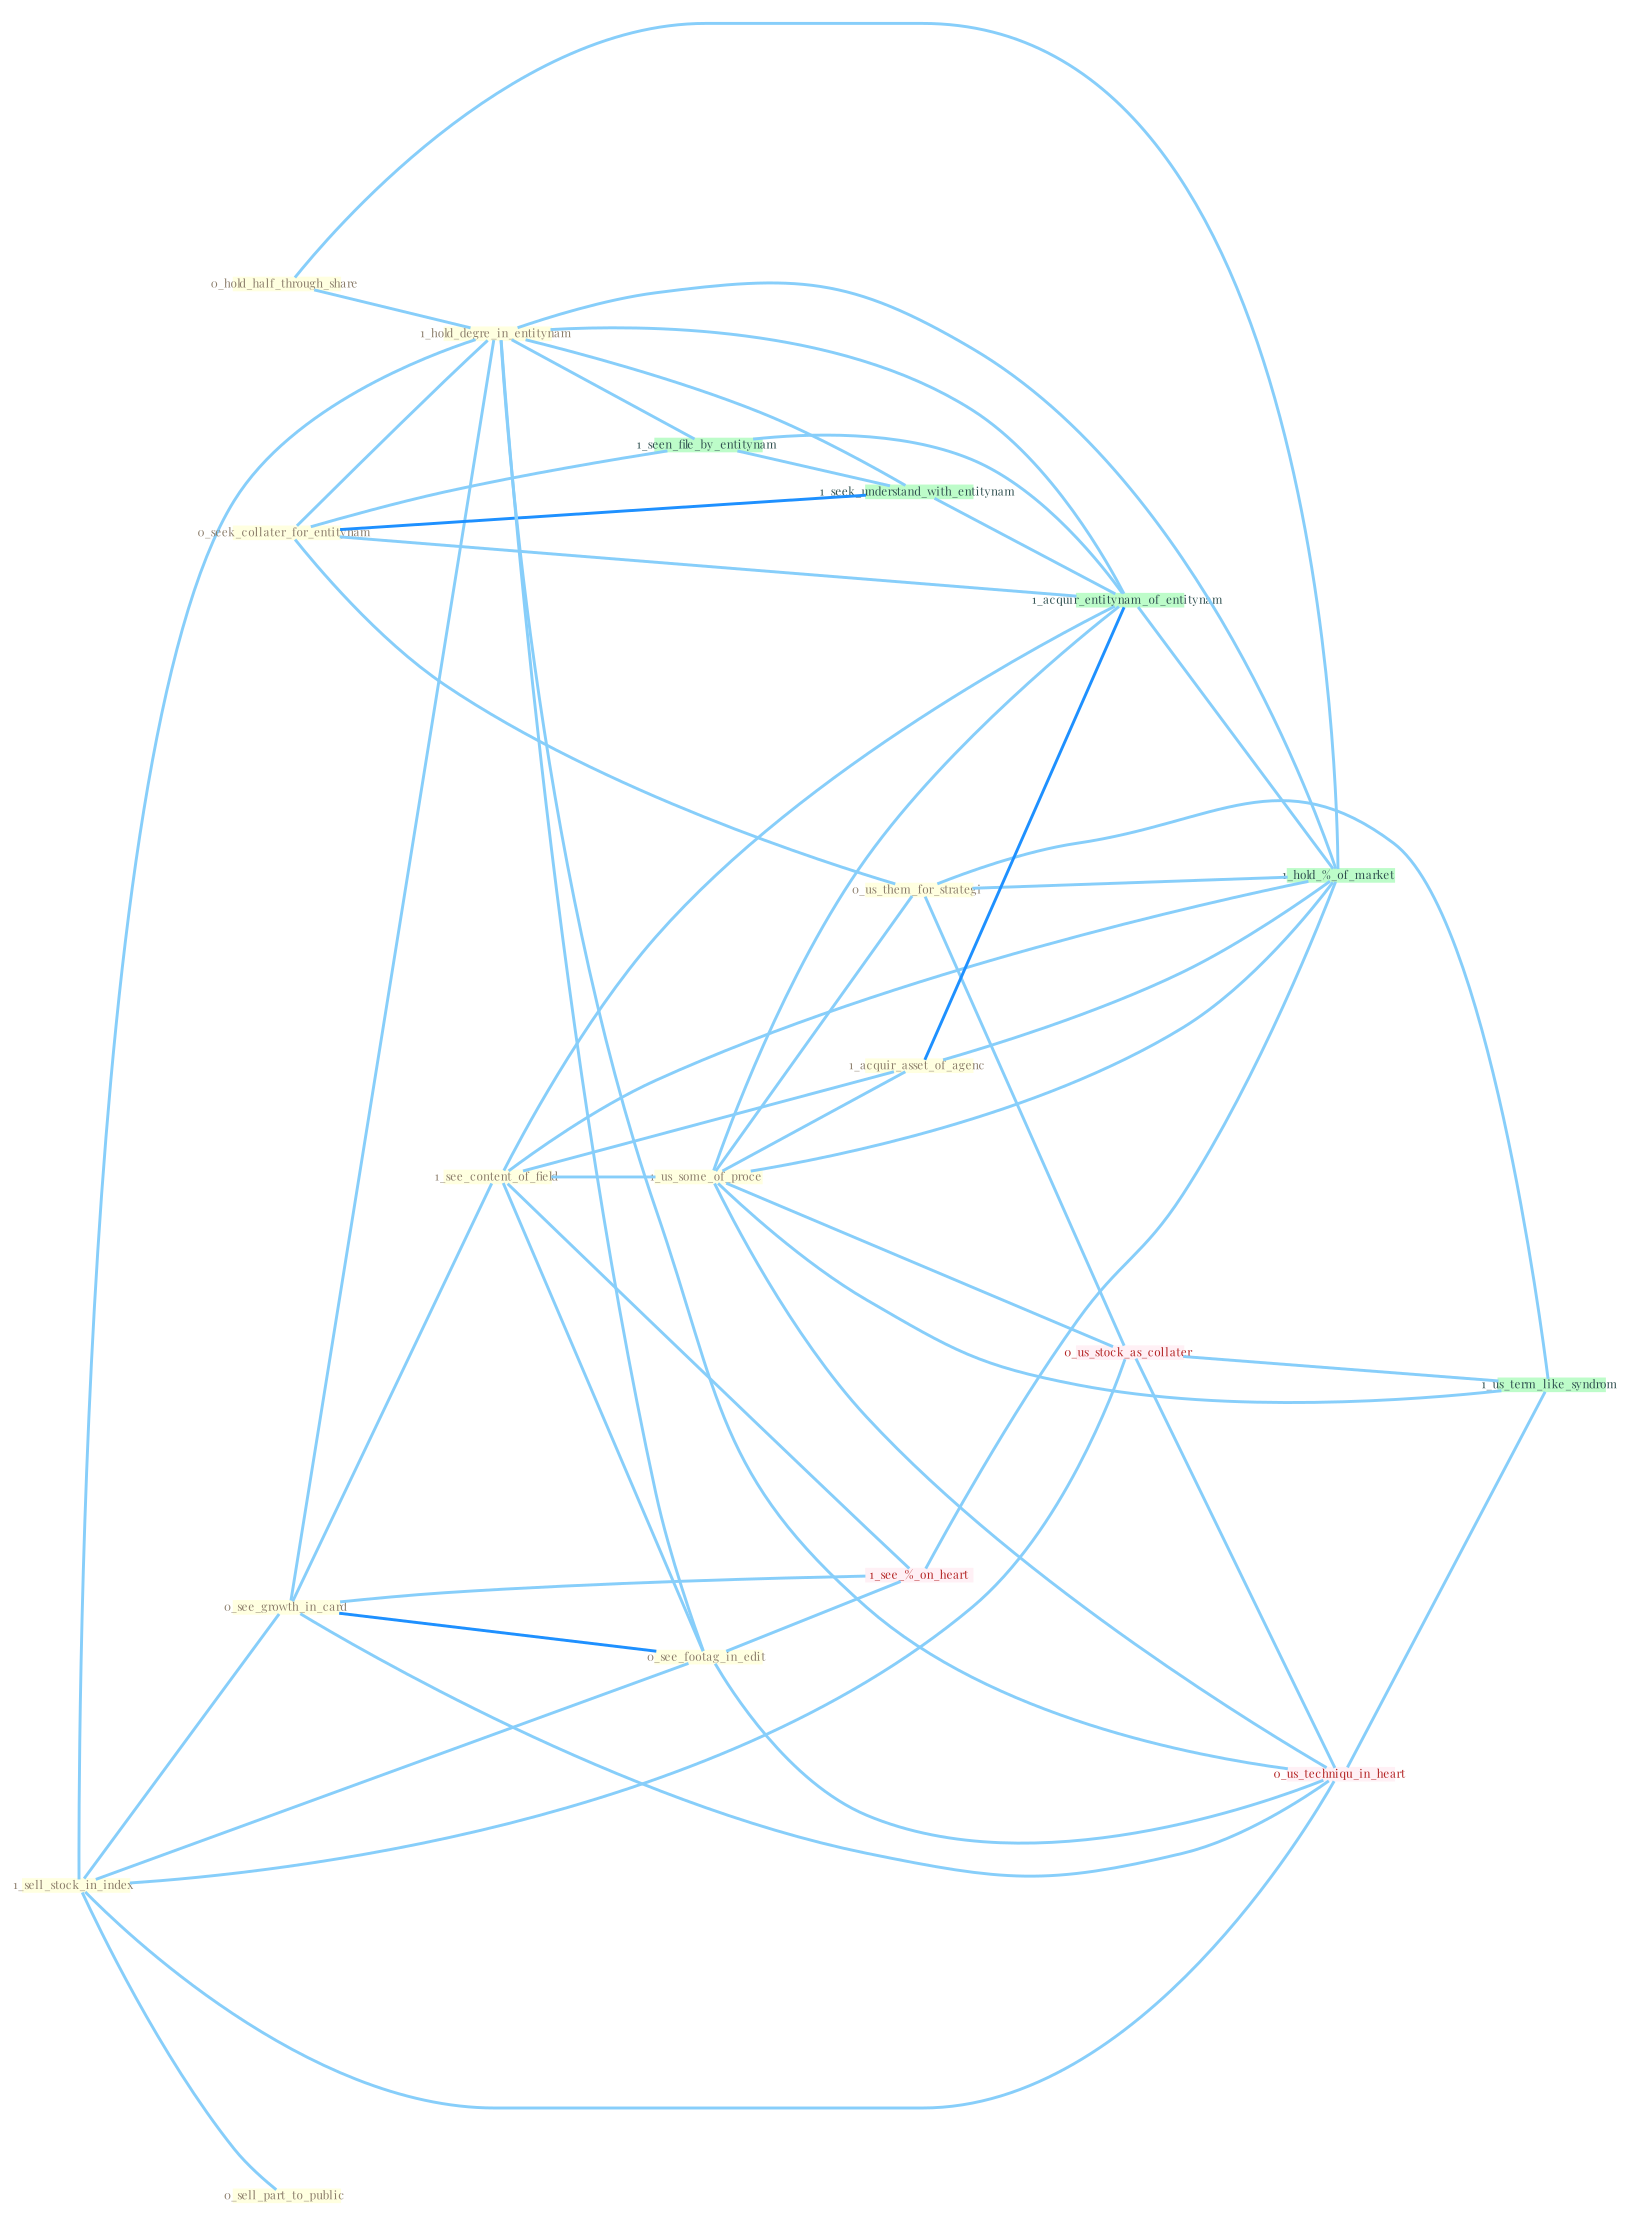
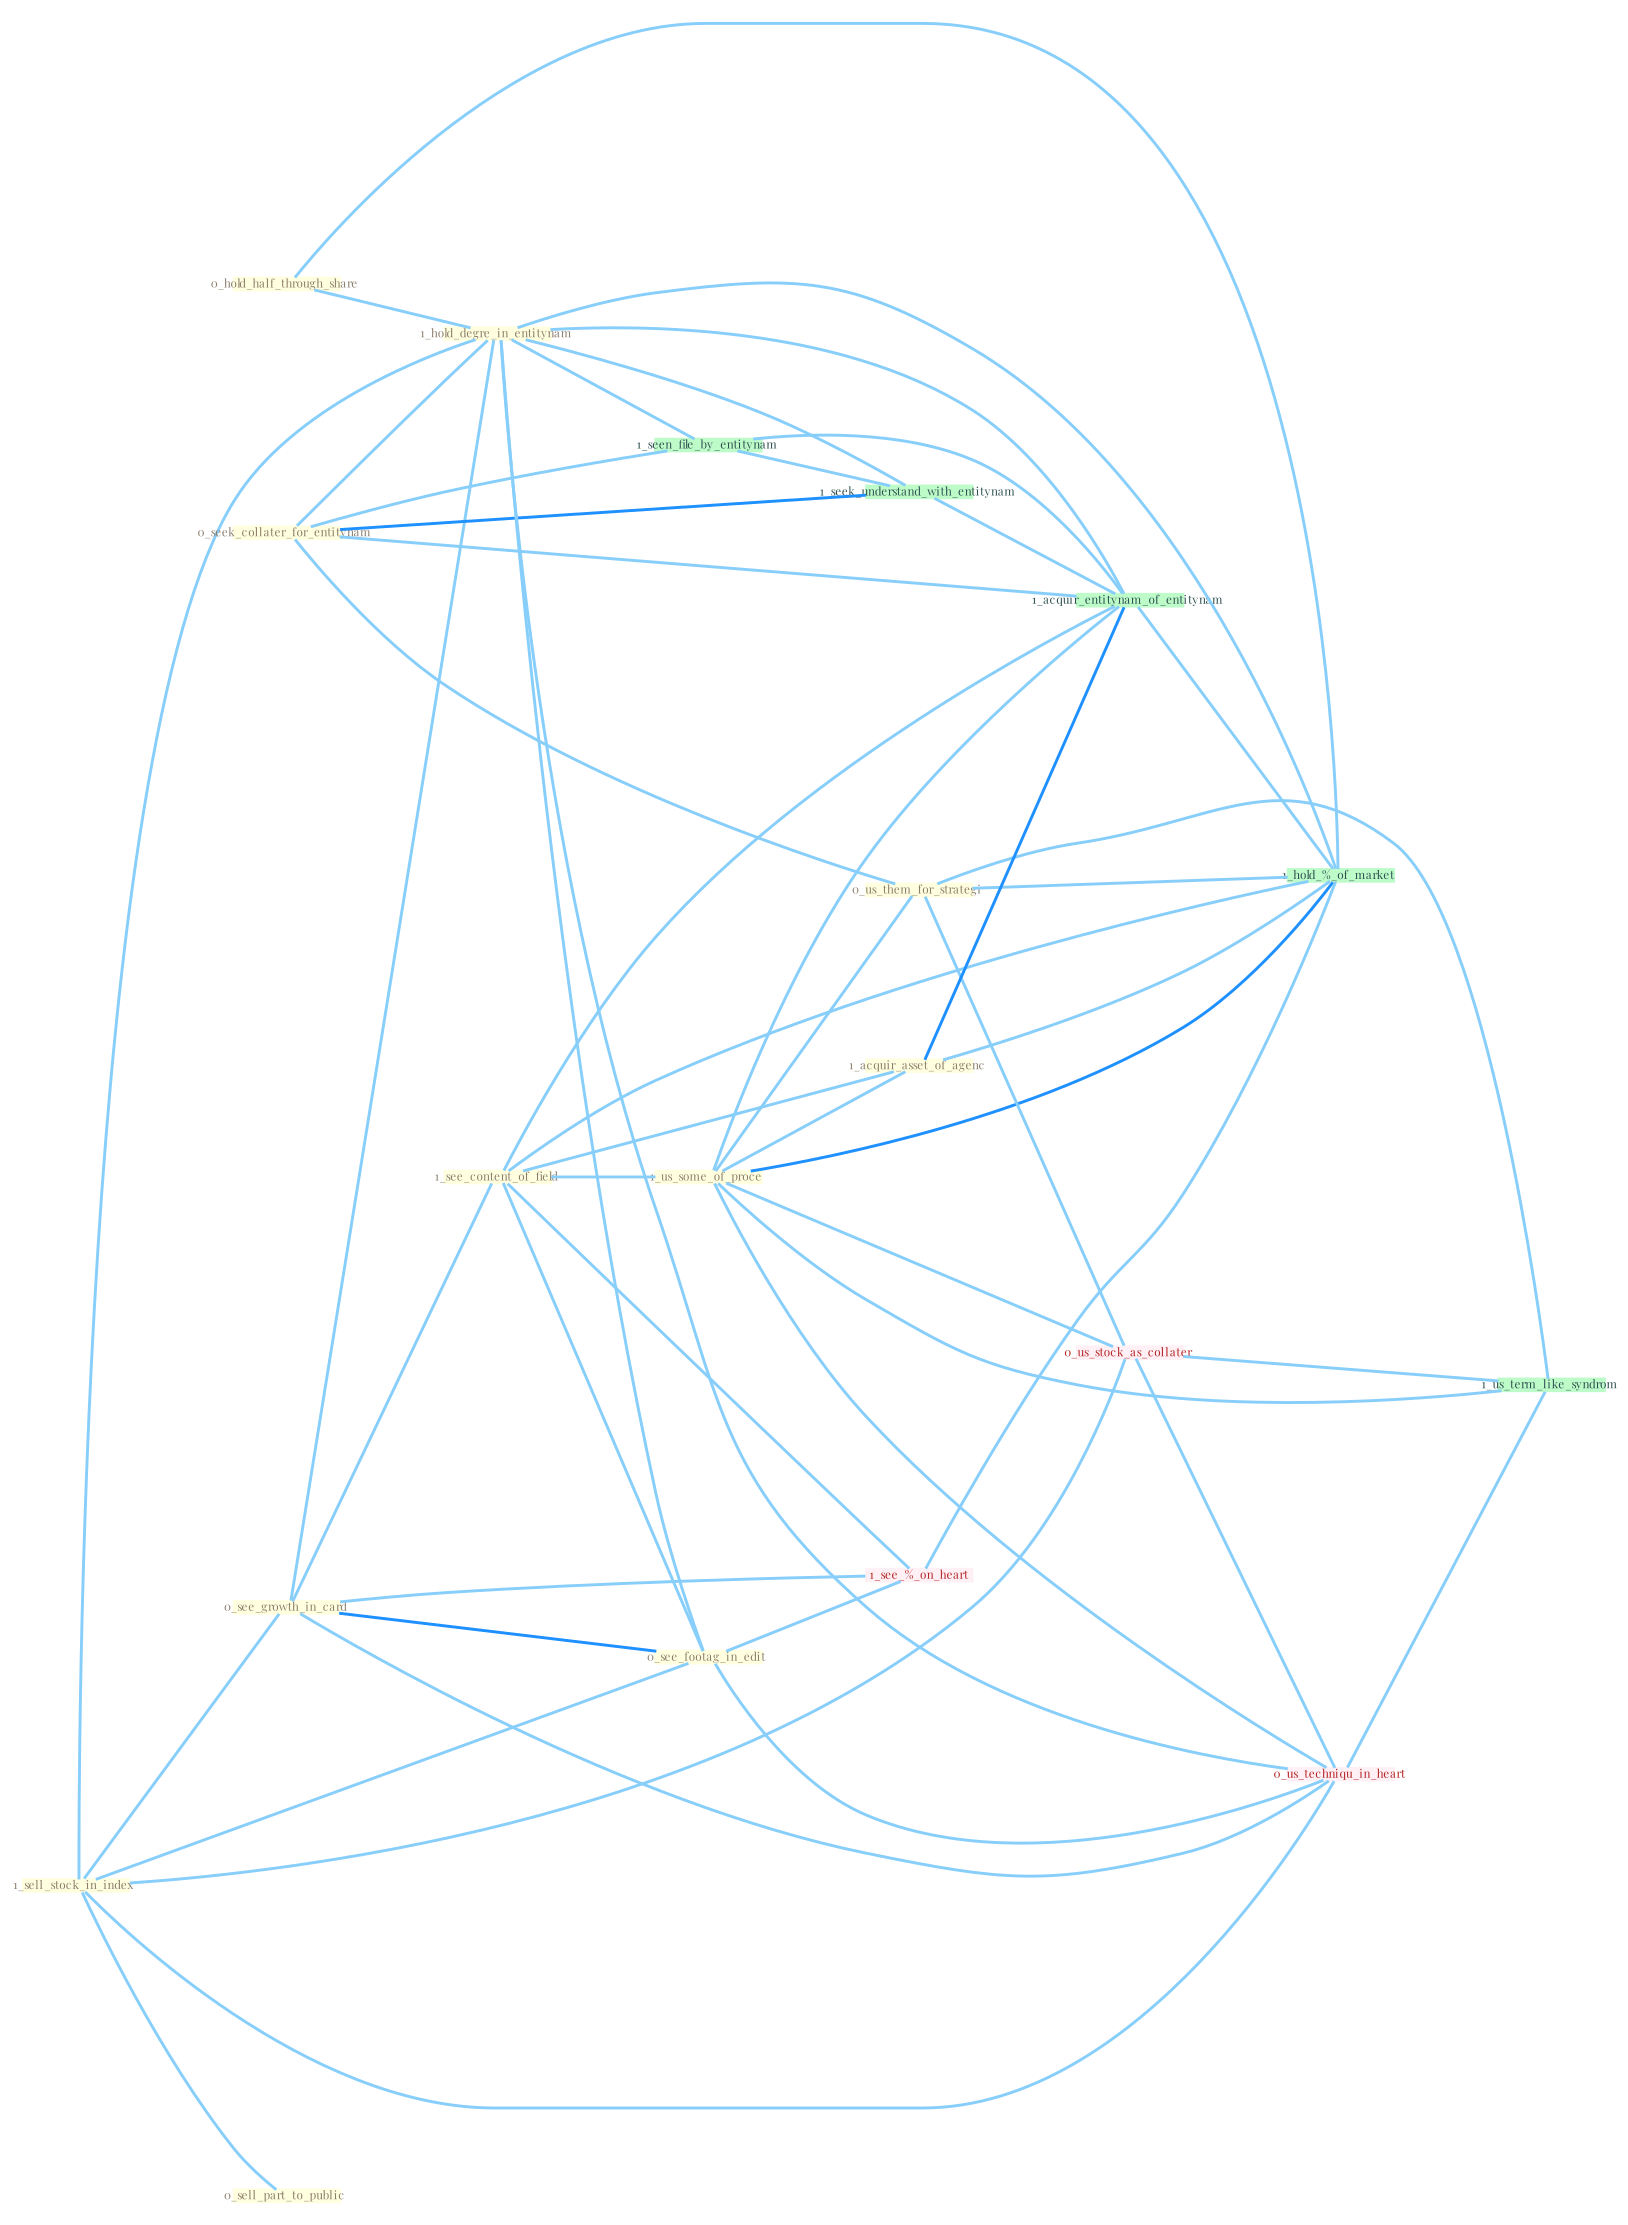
edge "1_hold_%_of_market" -- "1_us_some_of_proce": color #87cefa -> #1e90ff
